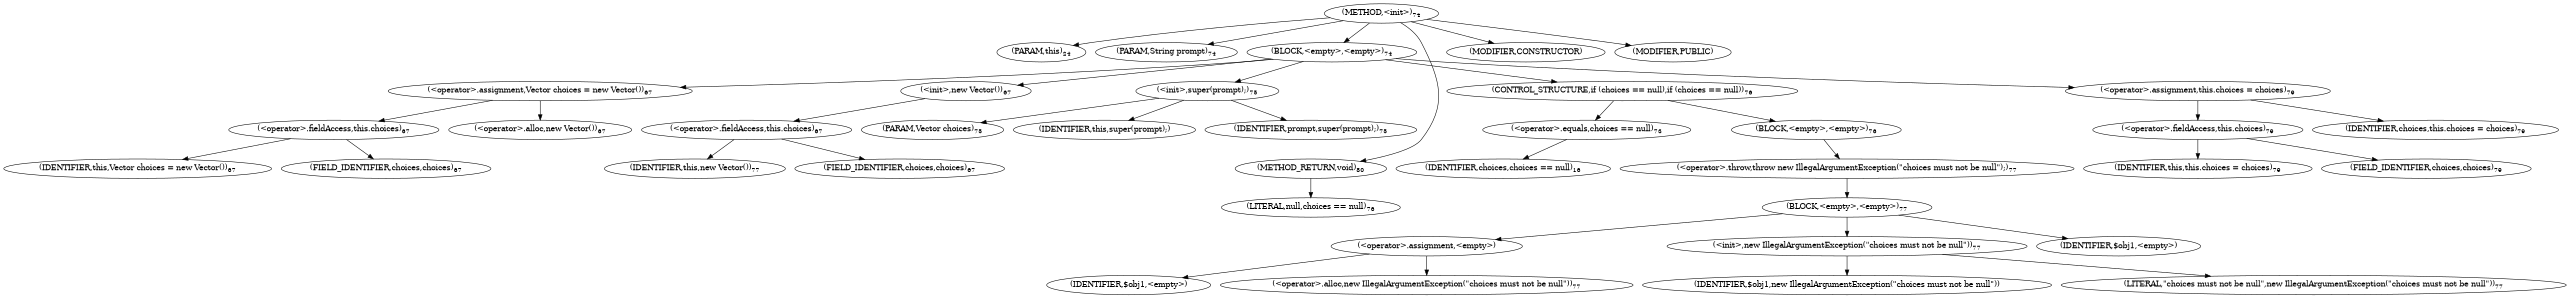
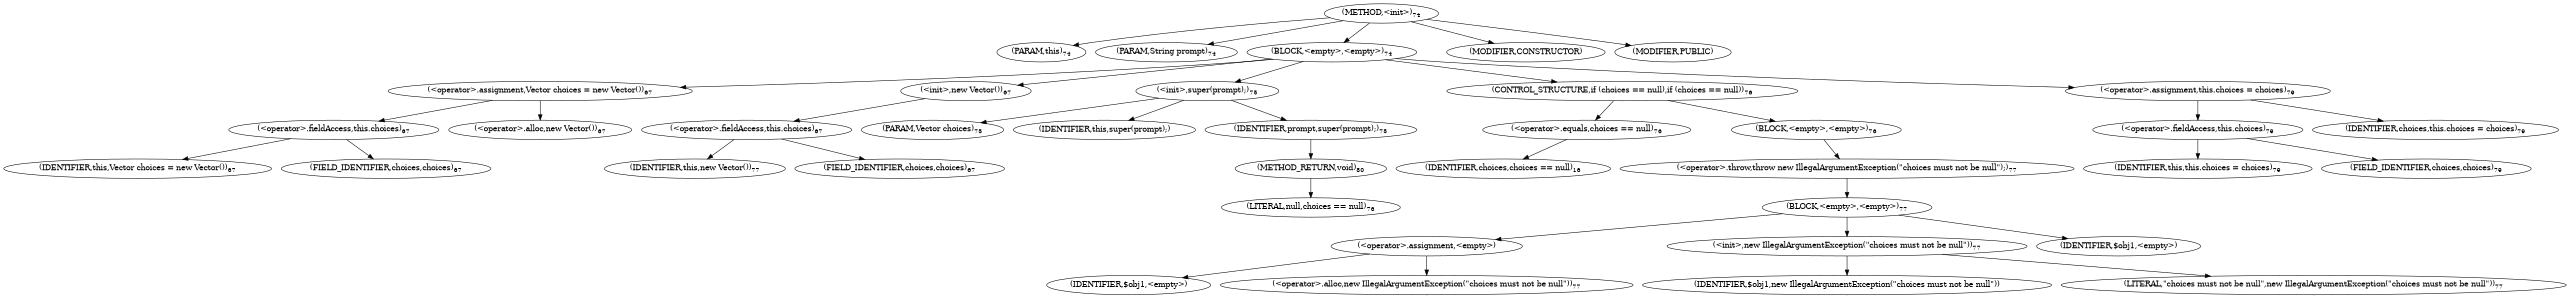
node "(PARAM,this)": text "24" -> "74"
edge "(METHOD,<init>)" -> "(METHOD_RETURN,void)": now "(IDENTIFIER,prompt,super(prompt);)" -> "(METHOD_RETURN,void)"
node "(<operator>.equals,choices == null)": text "73" -> "76"
